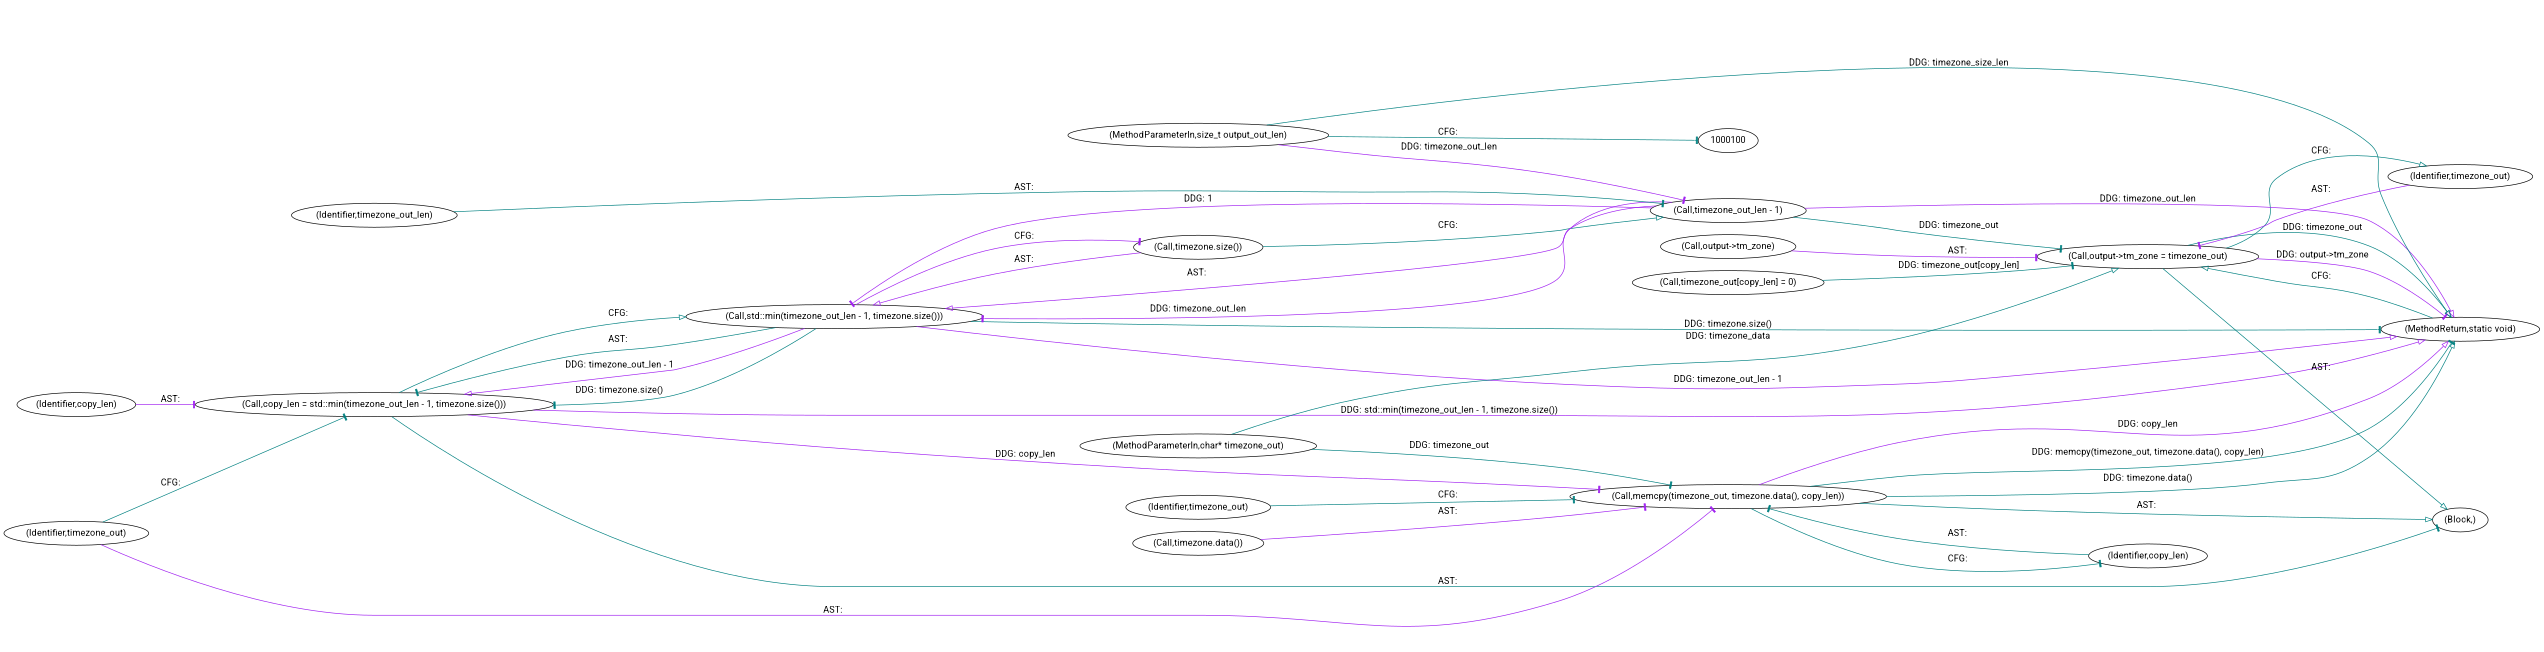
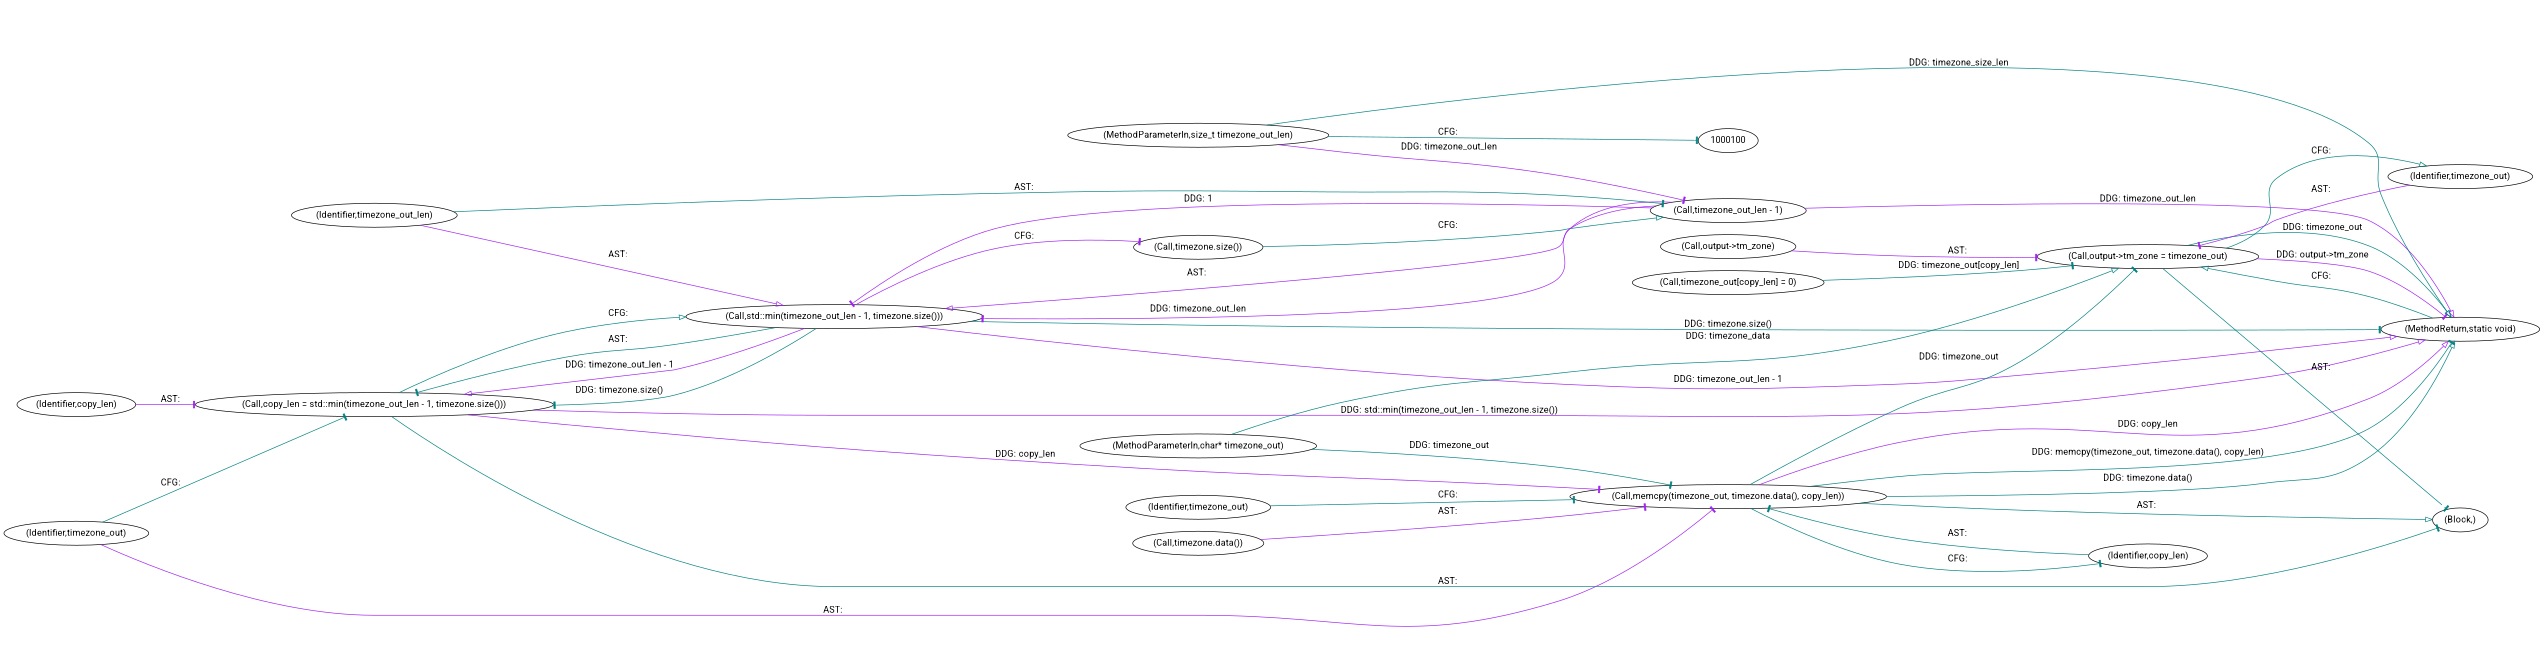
node "(MethodParameterIn,size_t output_out_len)": label "(MethodParameterIn,size_t output_out_len)" -> "(MethodParameterIn,size_t timezone_out_len)"
edge "(Call,timezone_out_len - 1)" -> "(Call,output->tm_zone = timezone_out)": now "(Call,memcpy(timezone_out, timezone.data(), copy_len))" -> "(Call,output->tm_zone = timezone_out)"
edge "(Call,timezone.size())" -> "(Call,std::min(timezone_out_len - 1, timezone.size()))": now "(Identifier,timezone_out_len)" -> "(Call,std::min(timezone_out_len - 1, timezone.size()))"
edge "(Call,output->tm_zone = timezone_out)" -> "(Block,)": arrowhead onormal -> tee
